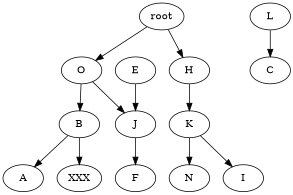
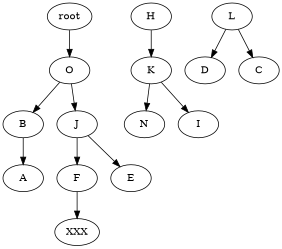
edge "root" -> "H": removed
node "D": added
edge "E" -> "J": reversed
edge "B" -> "XXX": now "F" -> "XXX"
